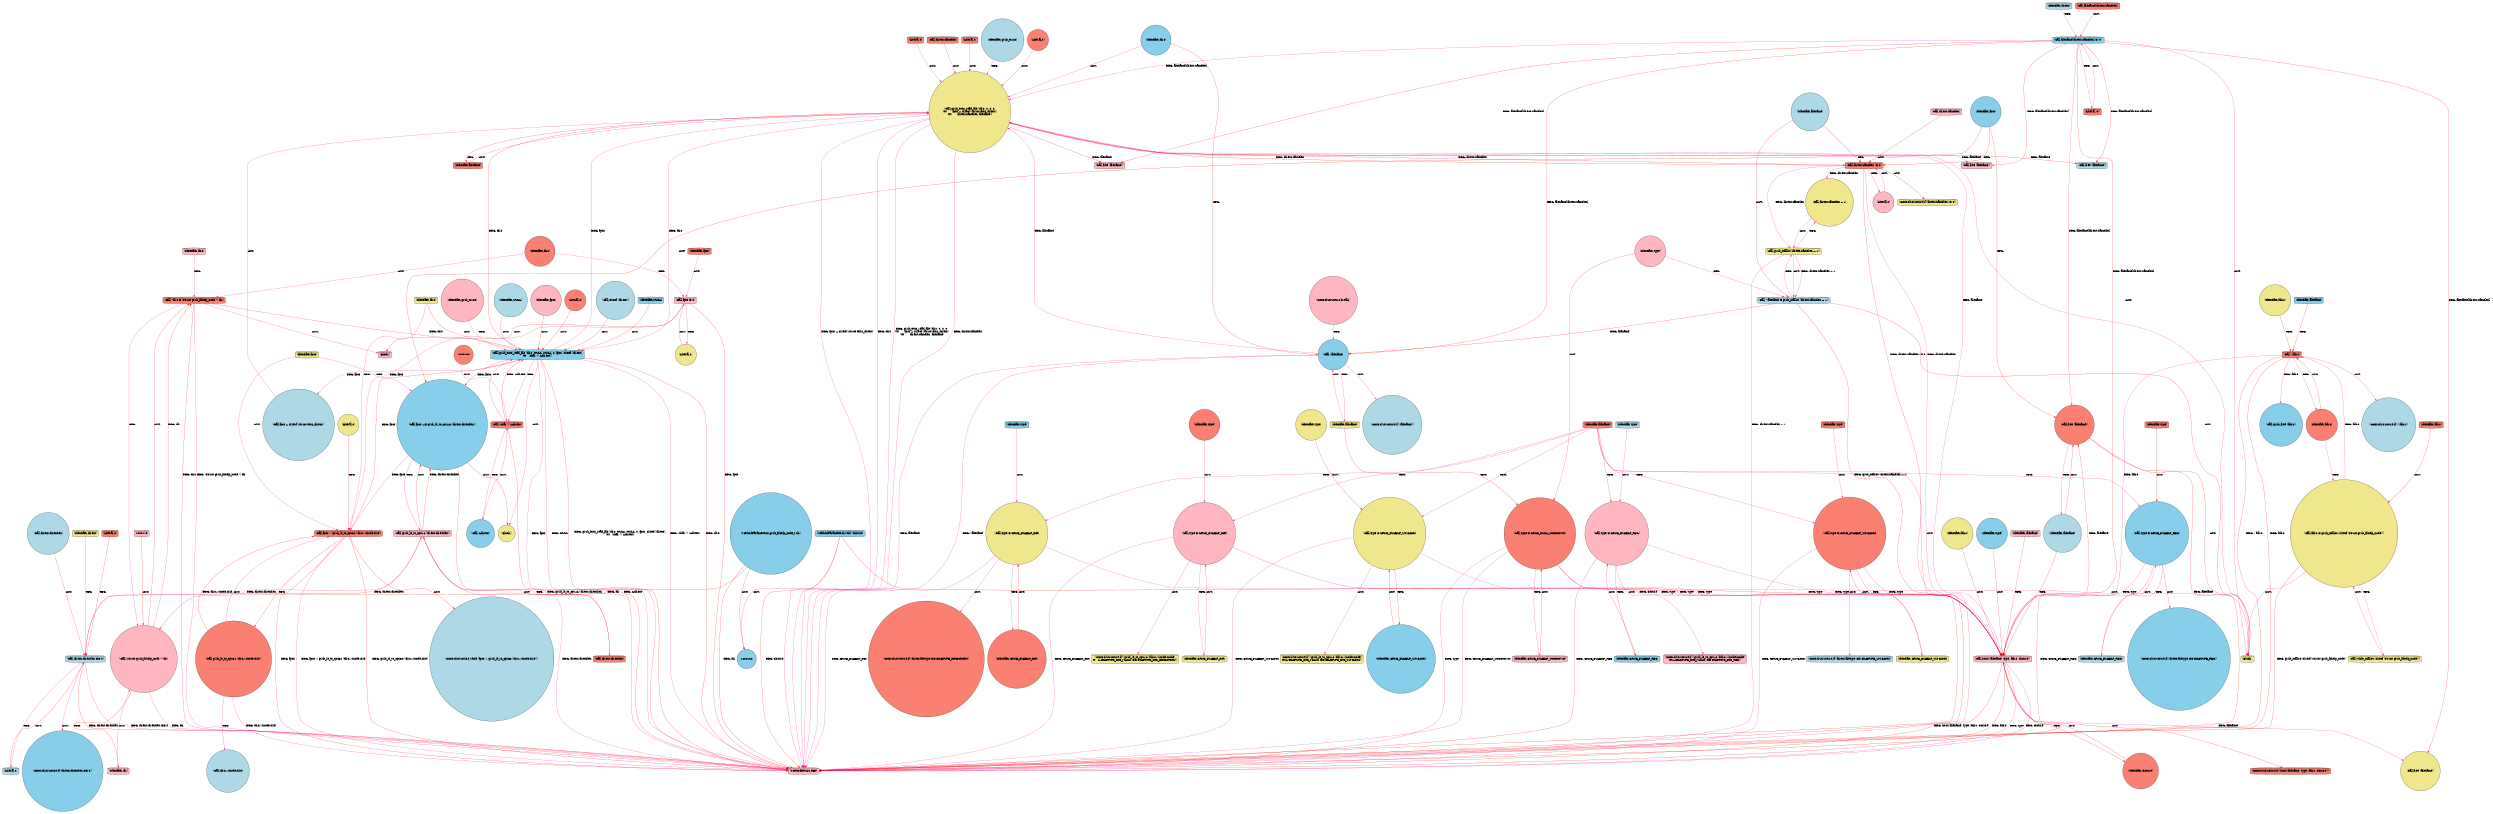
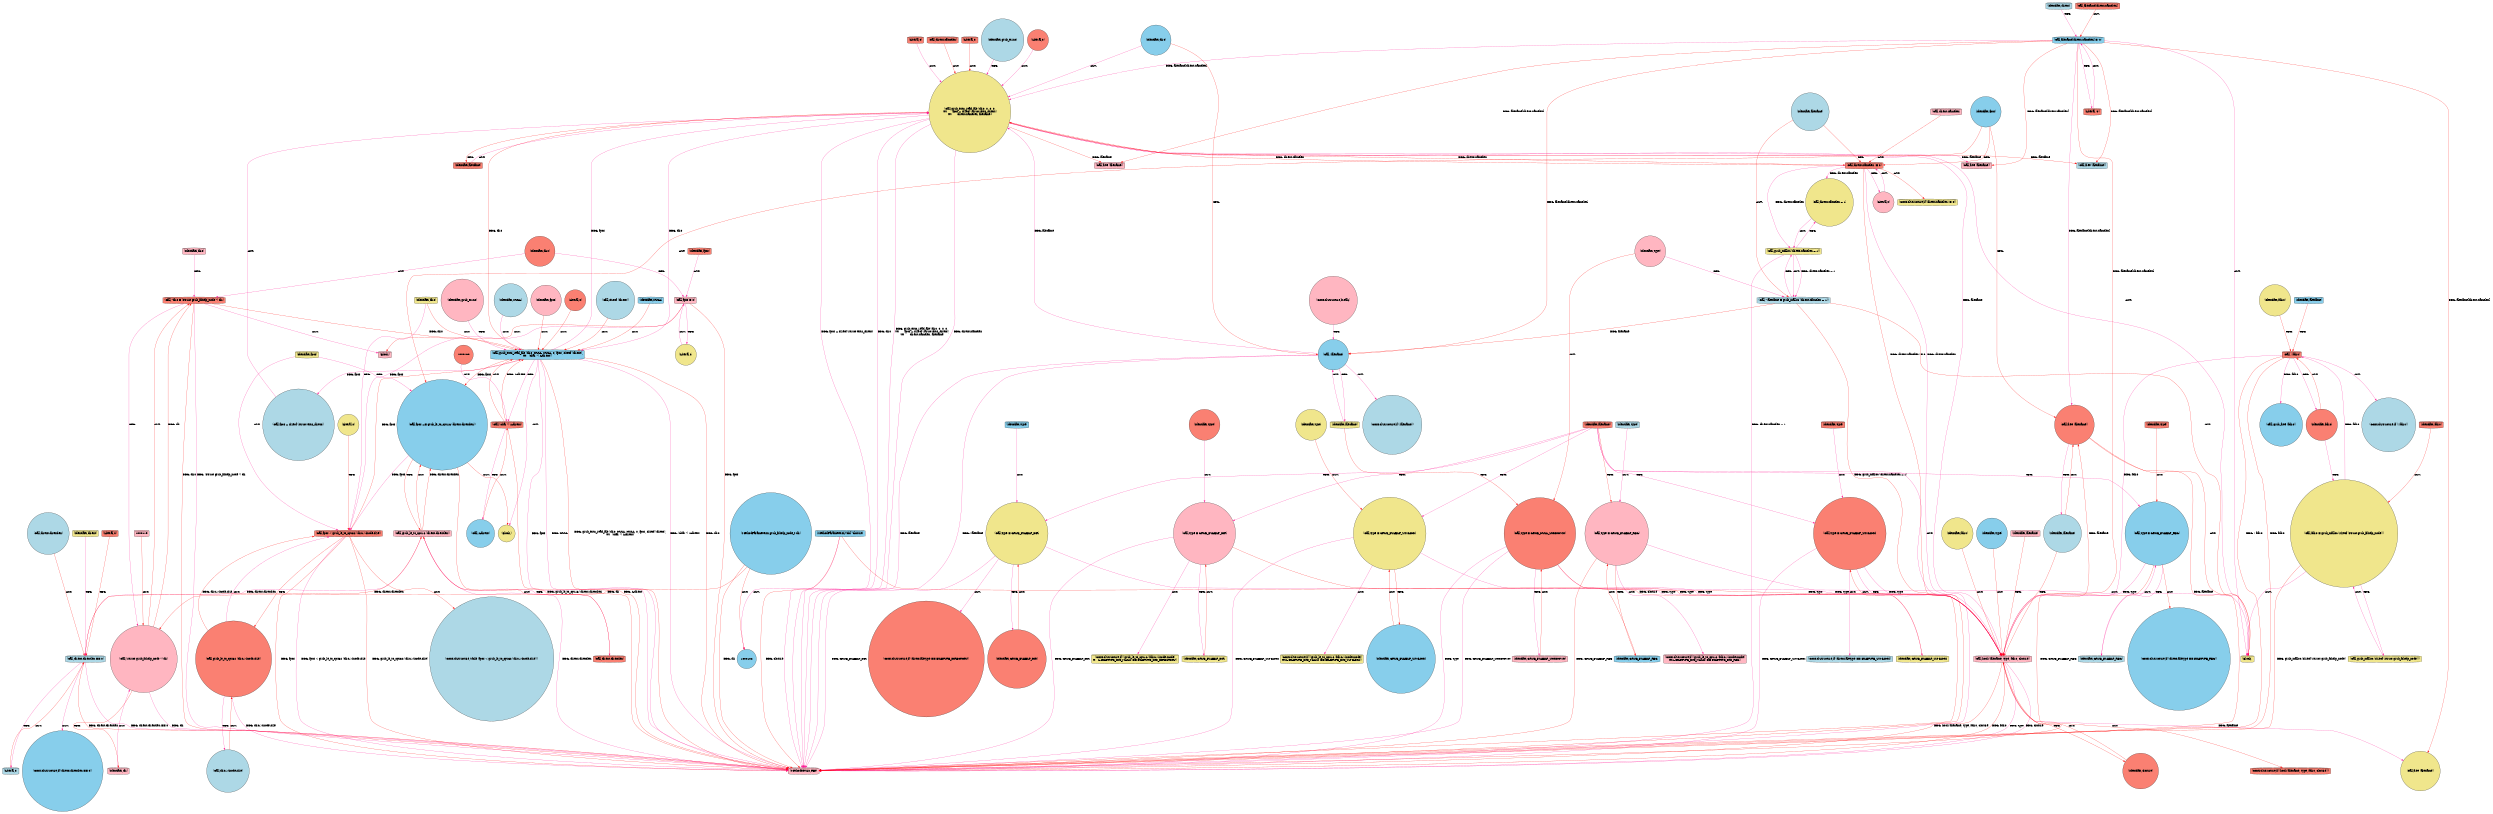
node "(Call,while_malloc (sizeof (struct grub_fshelp_node)))": label "(Call,while_malloc (sizeof (struct grub_fshelp_node)))" -> "(Call,grub_malloc (sizeof (struct grub_fshelp_node)))"
edge "(Call,diro->inode.size)" -> "(Call,grub_le_to_cpu32 (diro->inode.size))": added, label "AST:"
